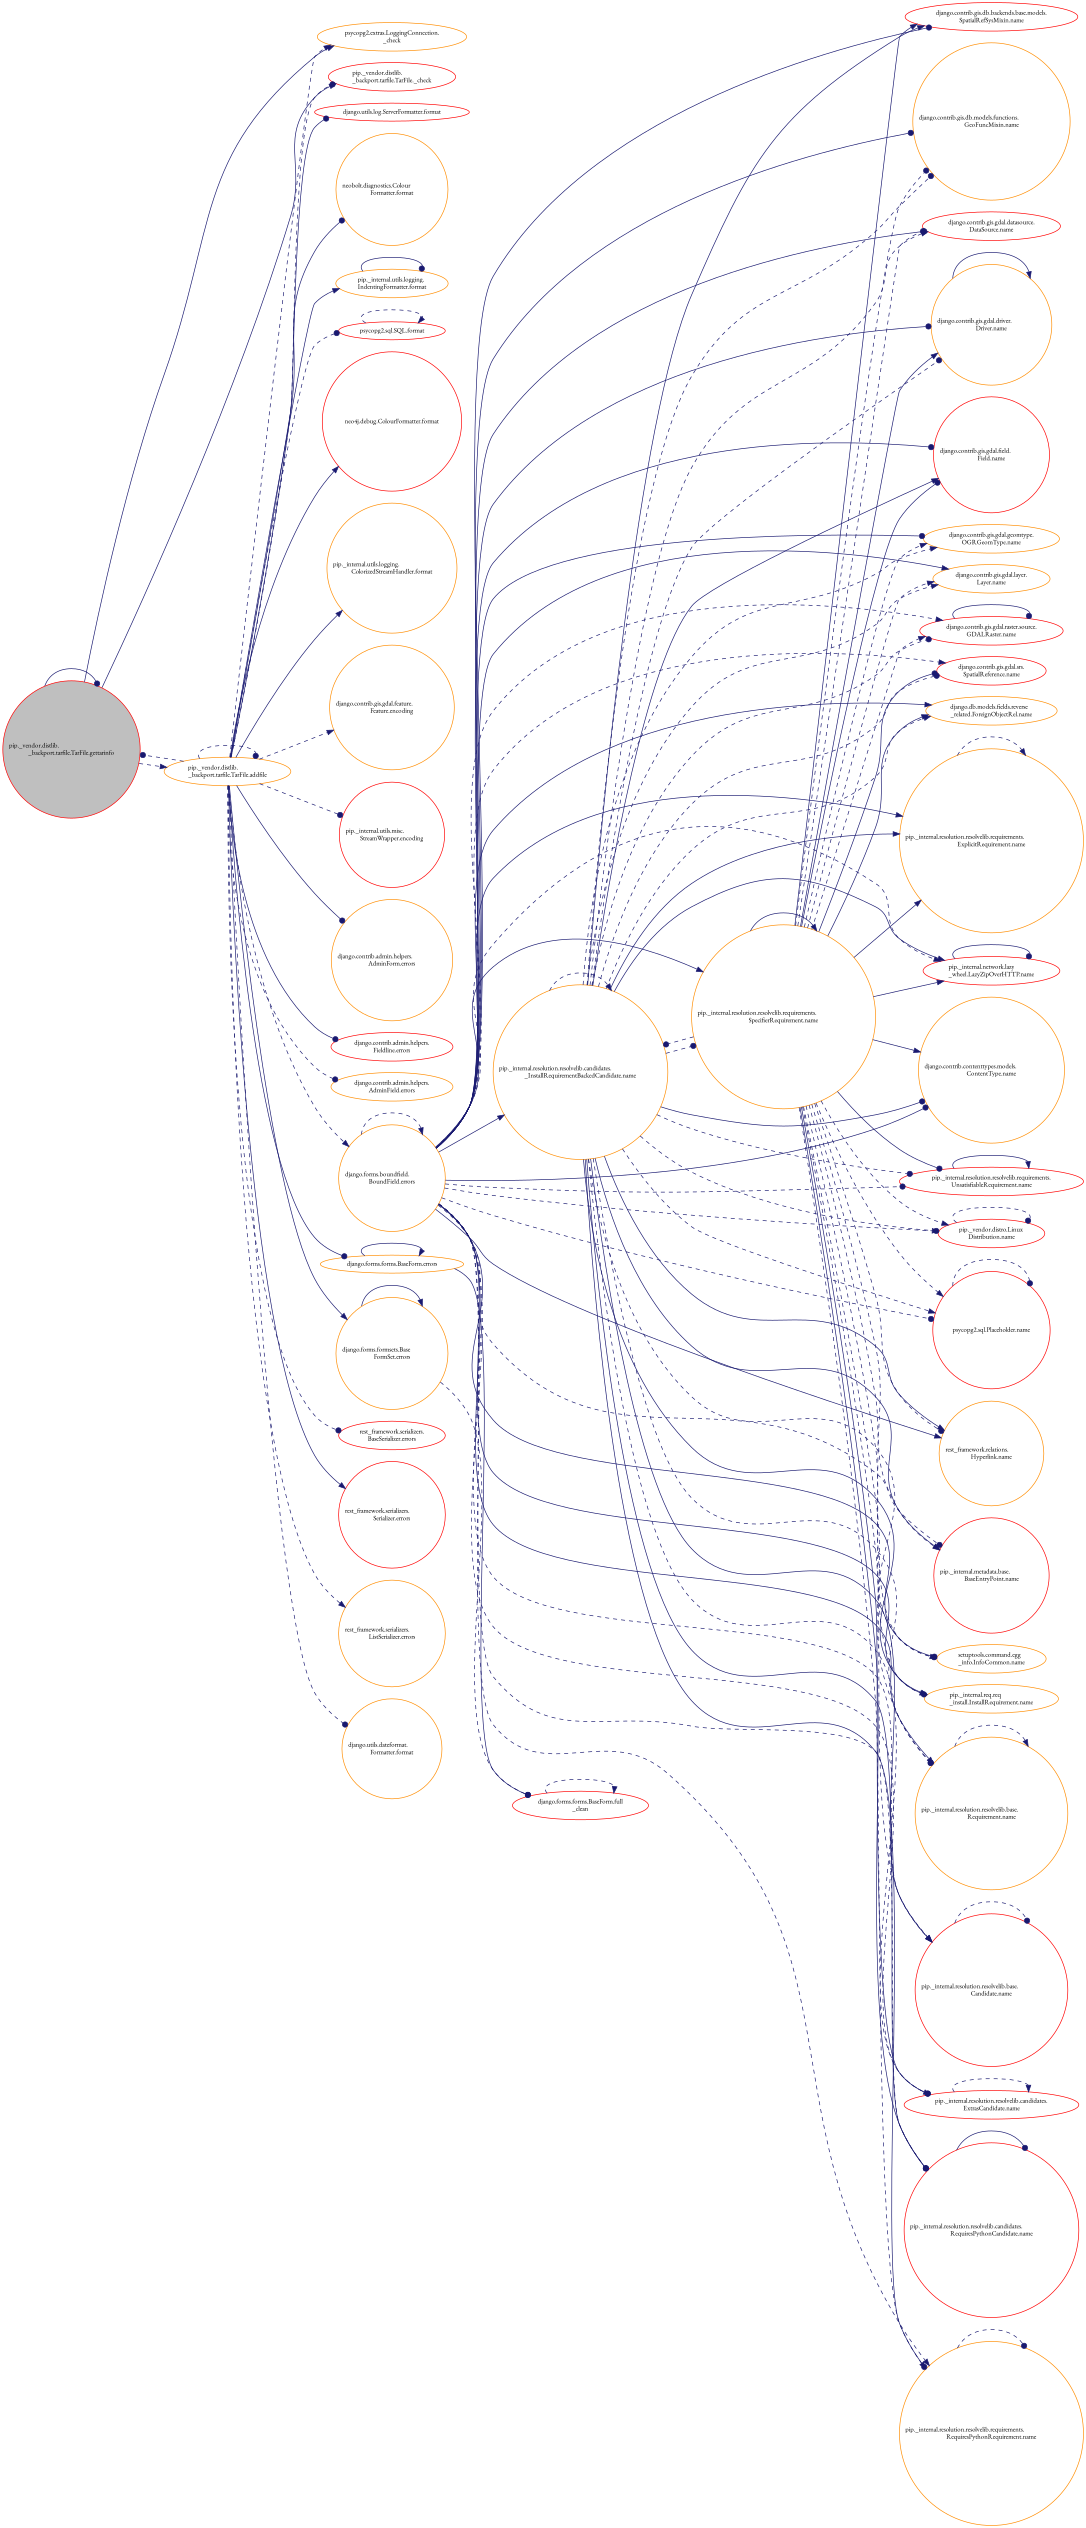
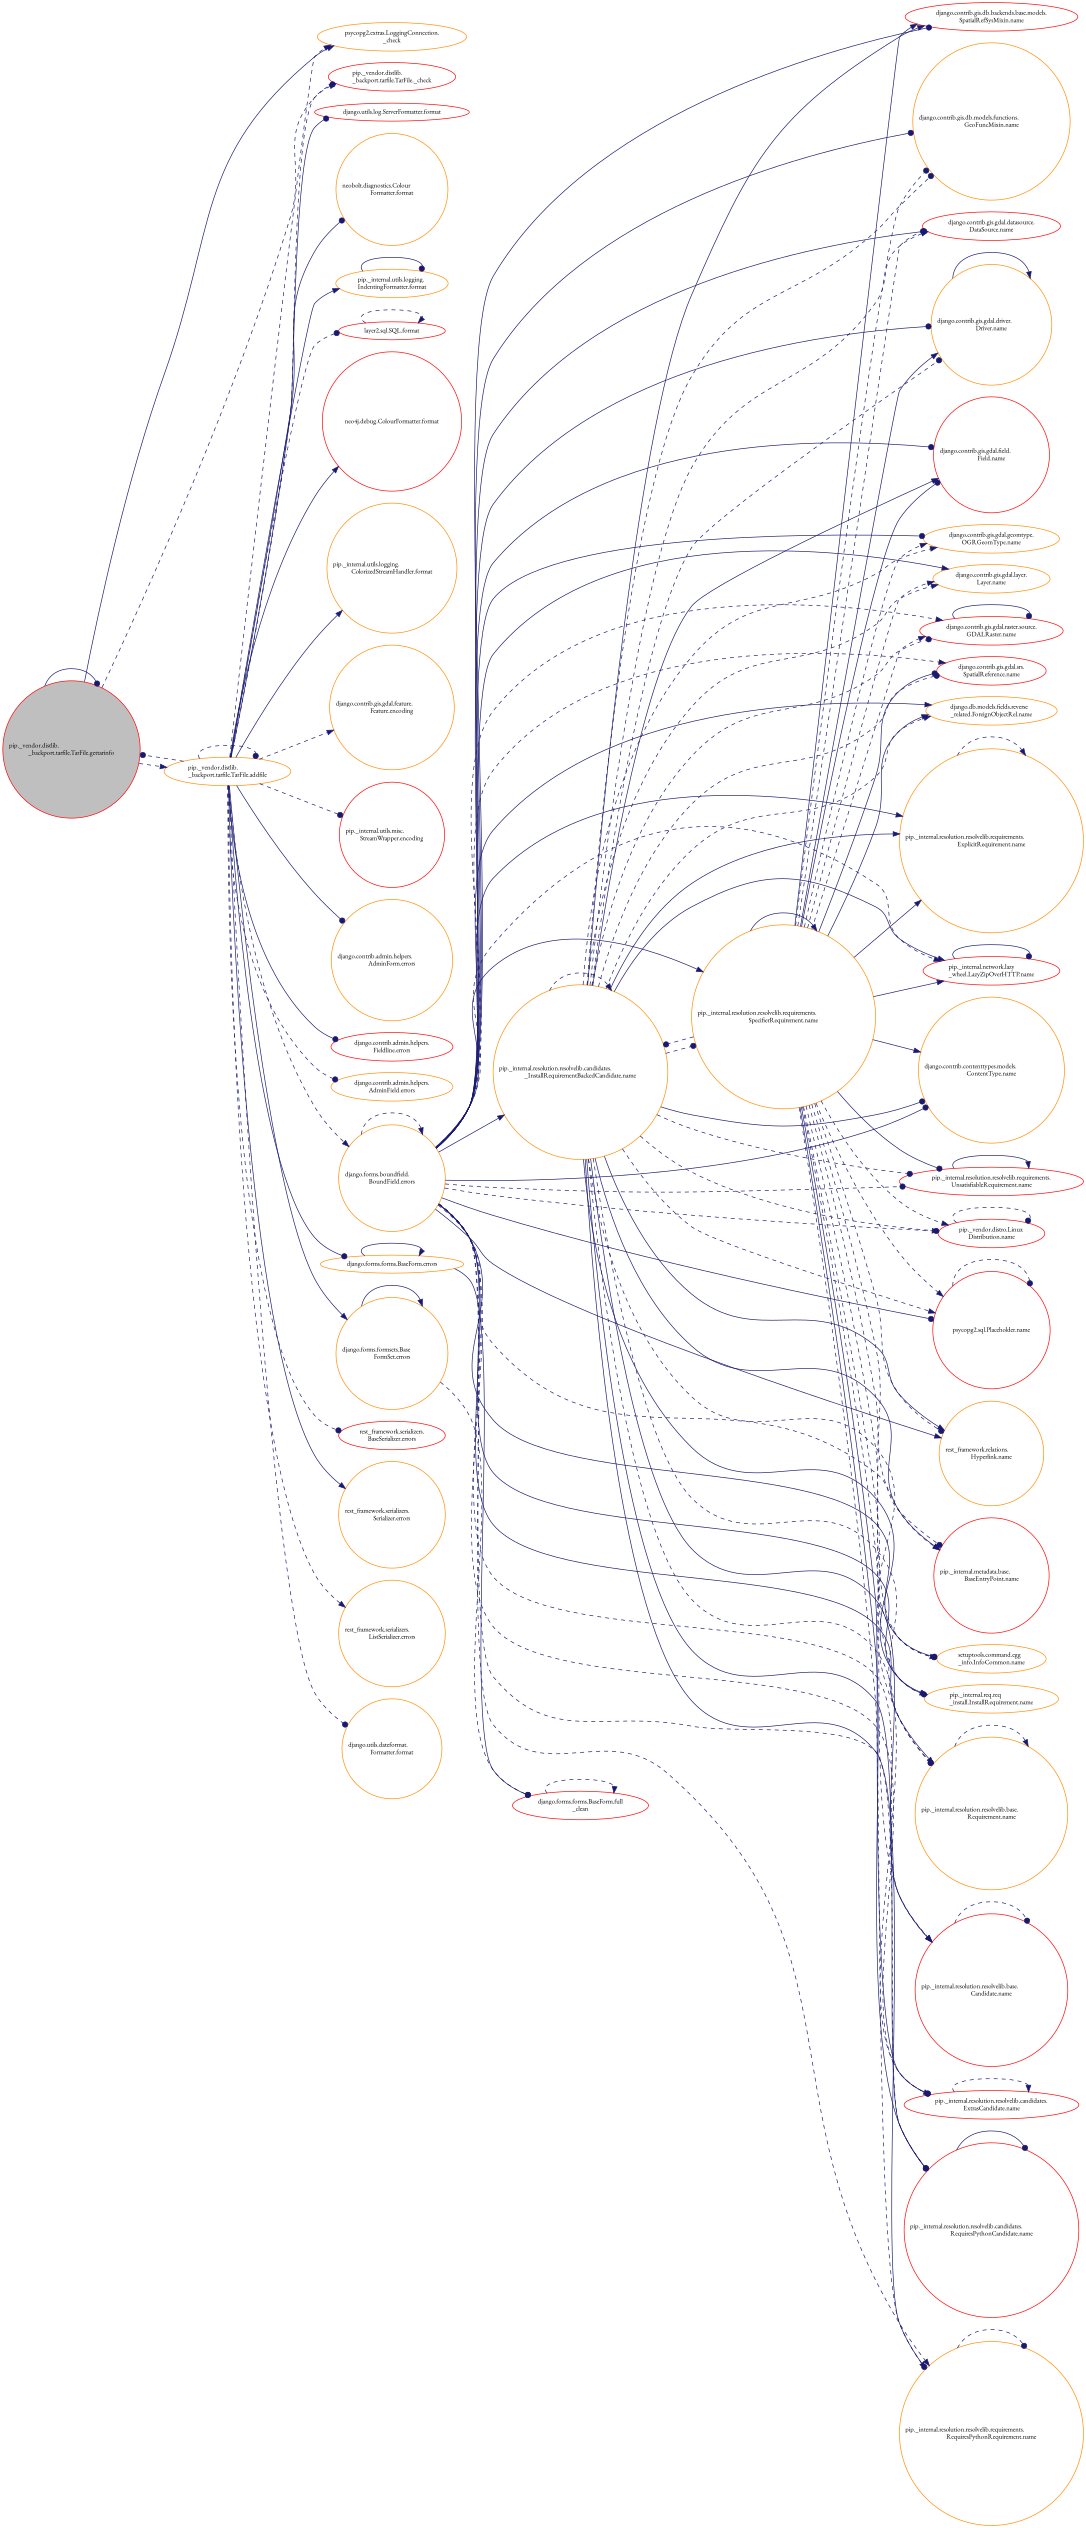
node "psycopg2.sql.SQL.format": label "psycopg2.sql.SQL.format" -> "layer2.sql.SQL.format"
edge "pip._vendor.distlib. _backport.tarfile.TarFile.gettarinfo" -> "pip._vendor.distlib. _backport.tarfile.TarFile._check": style solid -> dashed
edge "django.forms.boundfield. BoundField.errors" -> "psycopg2.sql.Placeholder.name": style dashed -> solid
node "rest_framework.serializers. Serializer.errors": color red -> darkorange
